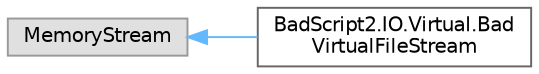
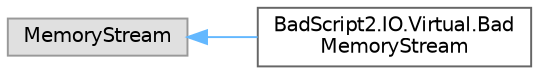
node "BadScript2.IO.Virtual.Bad VirtualFileStream": label "BadScript2.IO.Virtual.Bad VirtualFileStream" -> "BadScript2.IO.Virtual.Bad MemoryStream"
